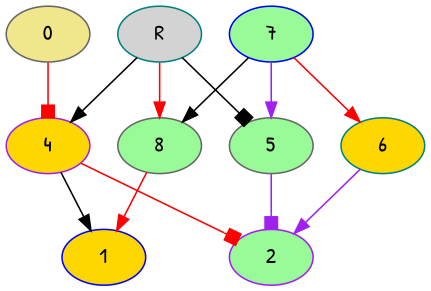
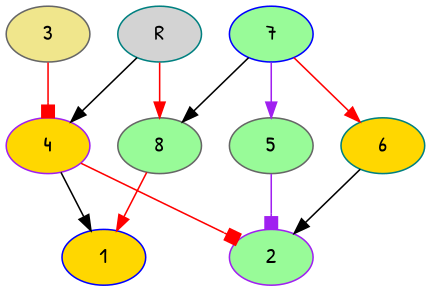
node "0": label "0" -> "3"
edge "R" -> "5": removed
edge "6" -> "2": color purple -> black
